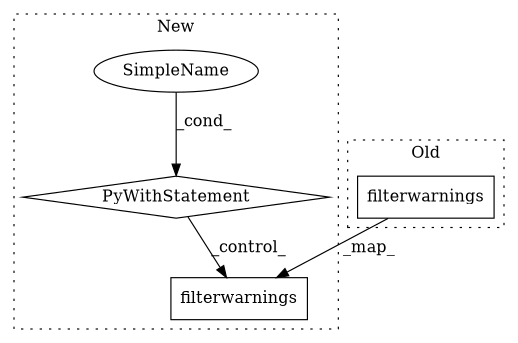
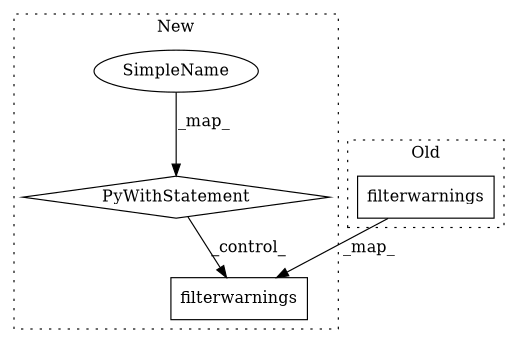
edge "SimpleName" -> "PyWithStatement": label "_cond_" -> "_map_"
